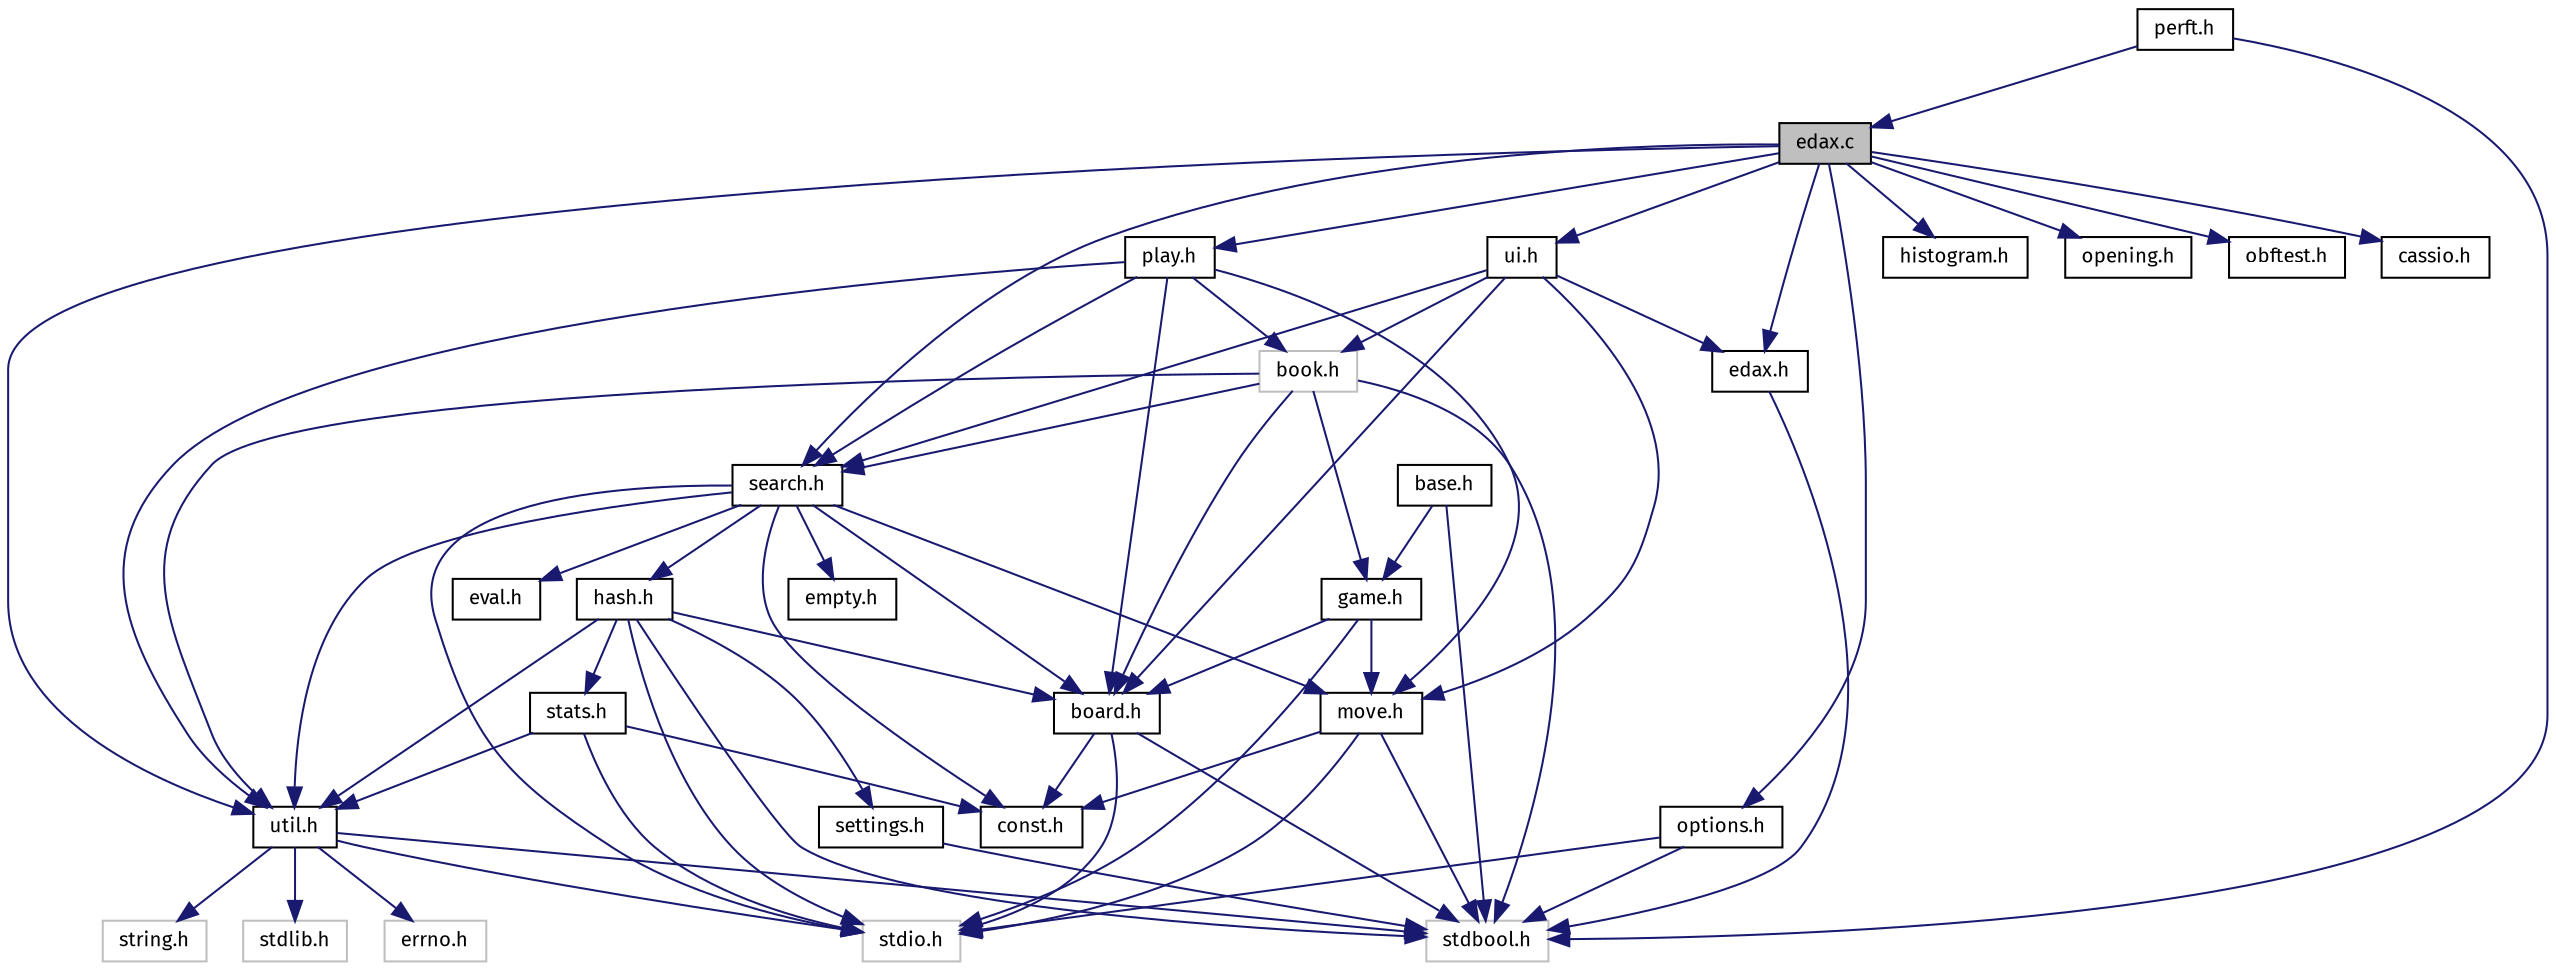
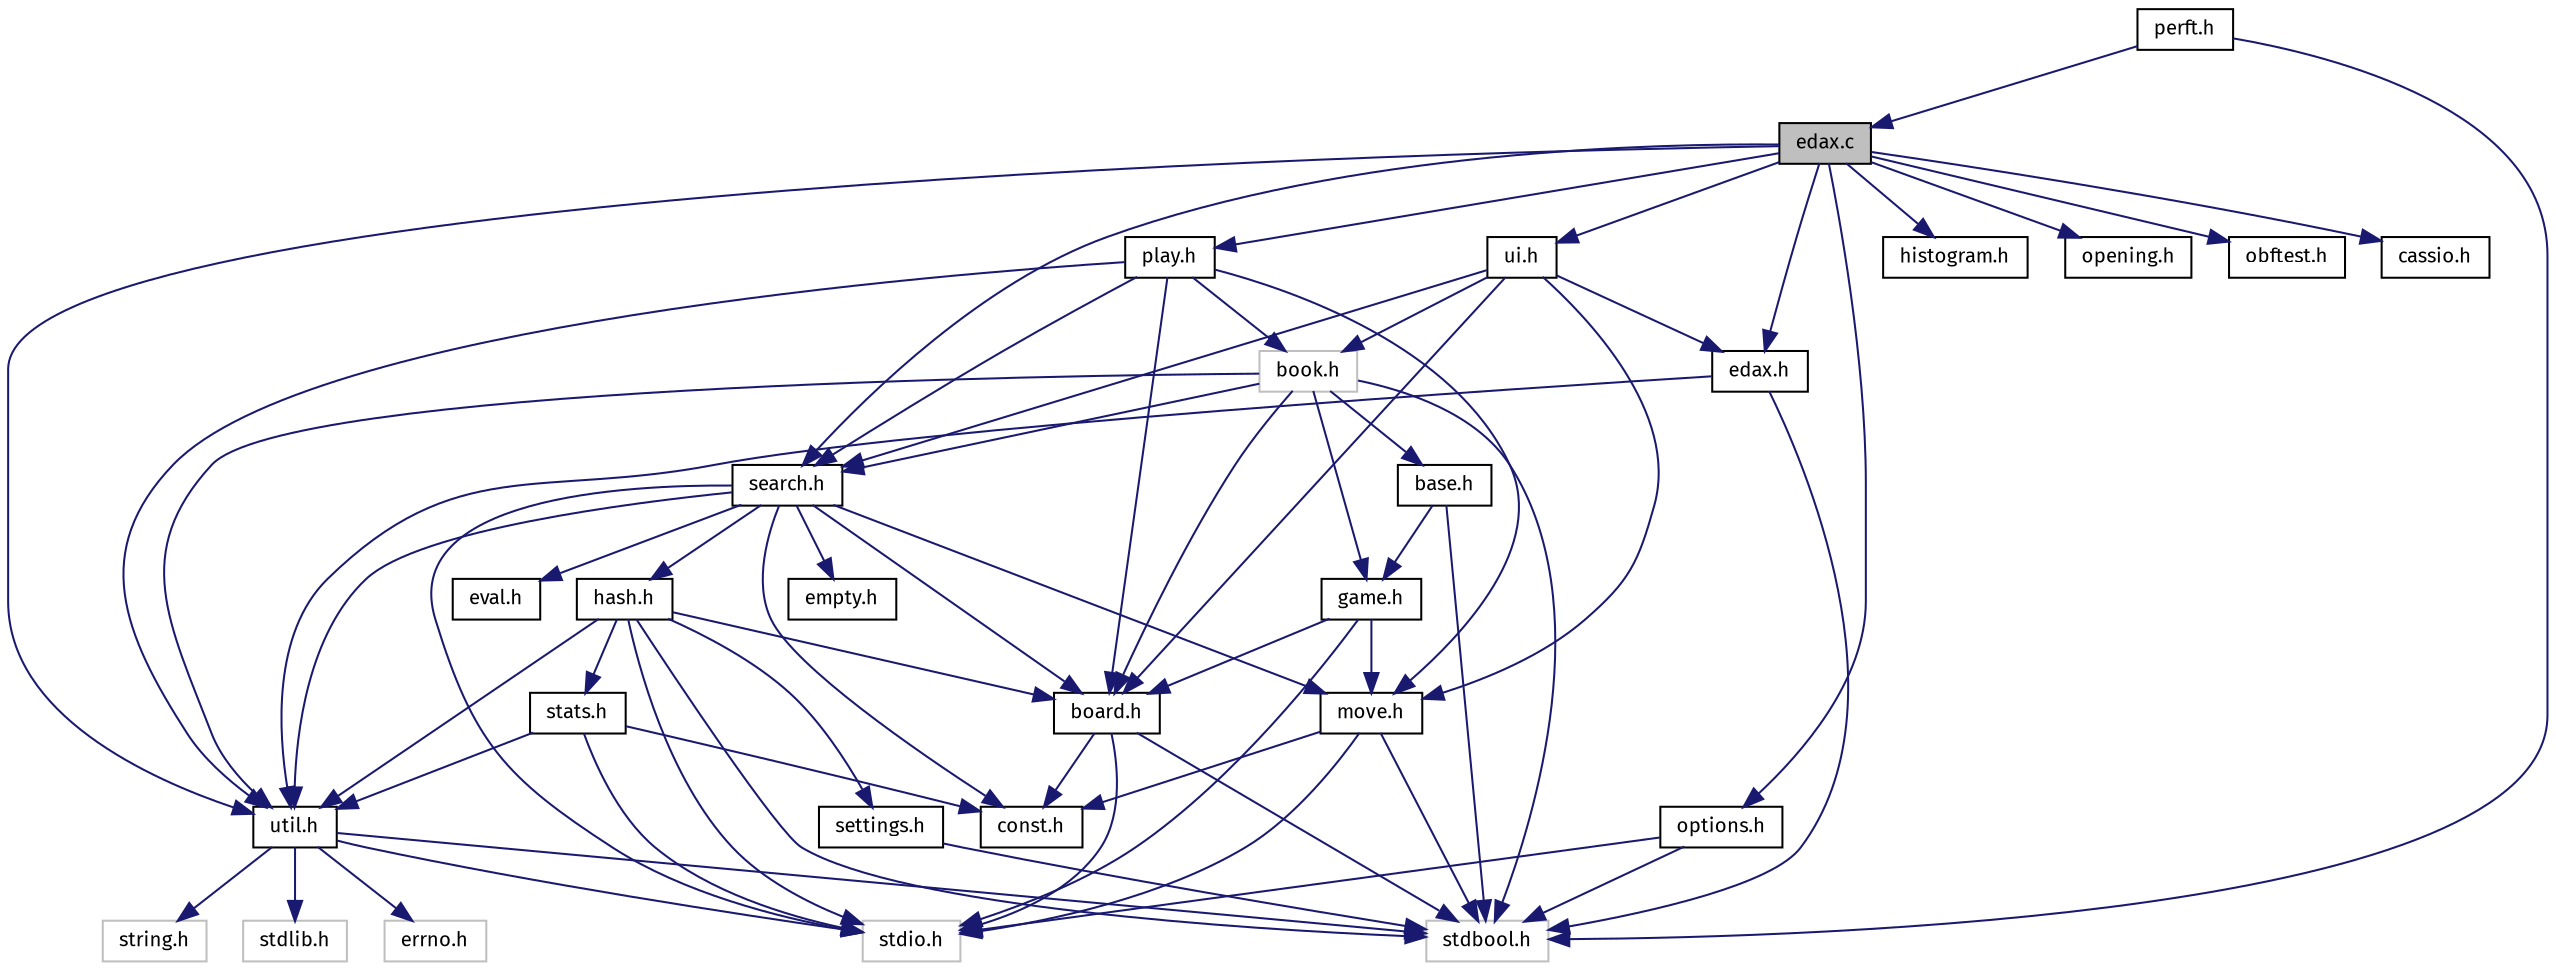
edge "book.h" -> "base.h": added
edge "edax.h" -> "util.h": added
